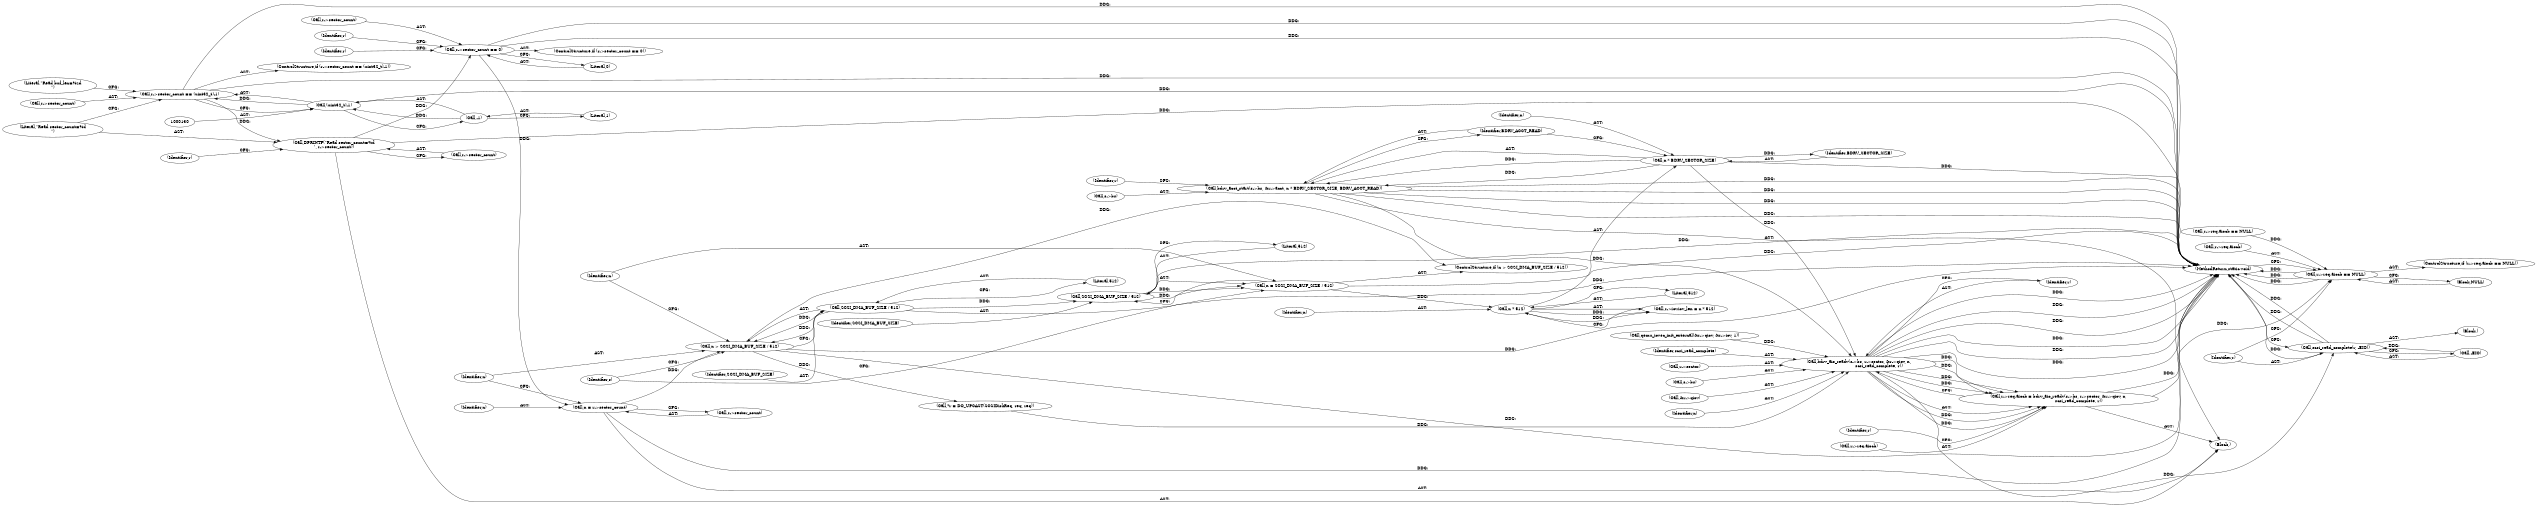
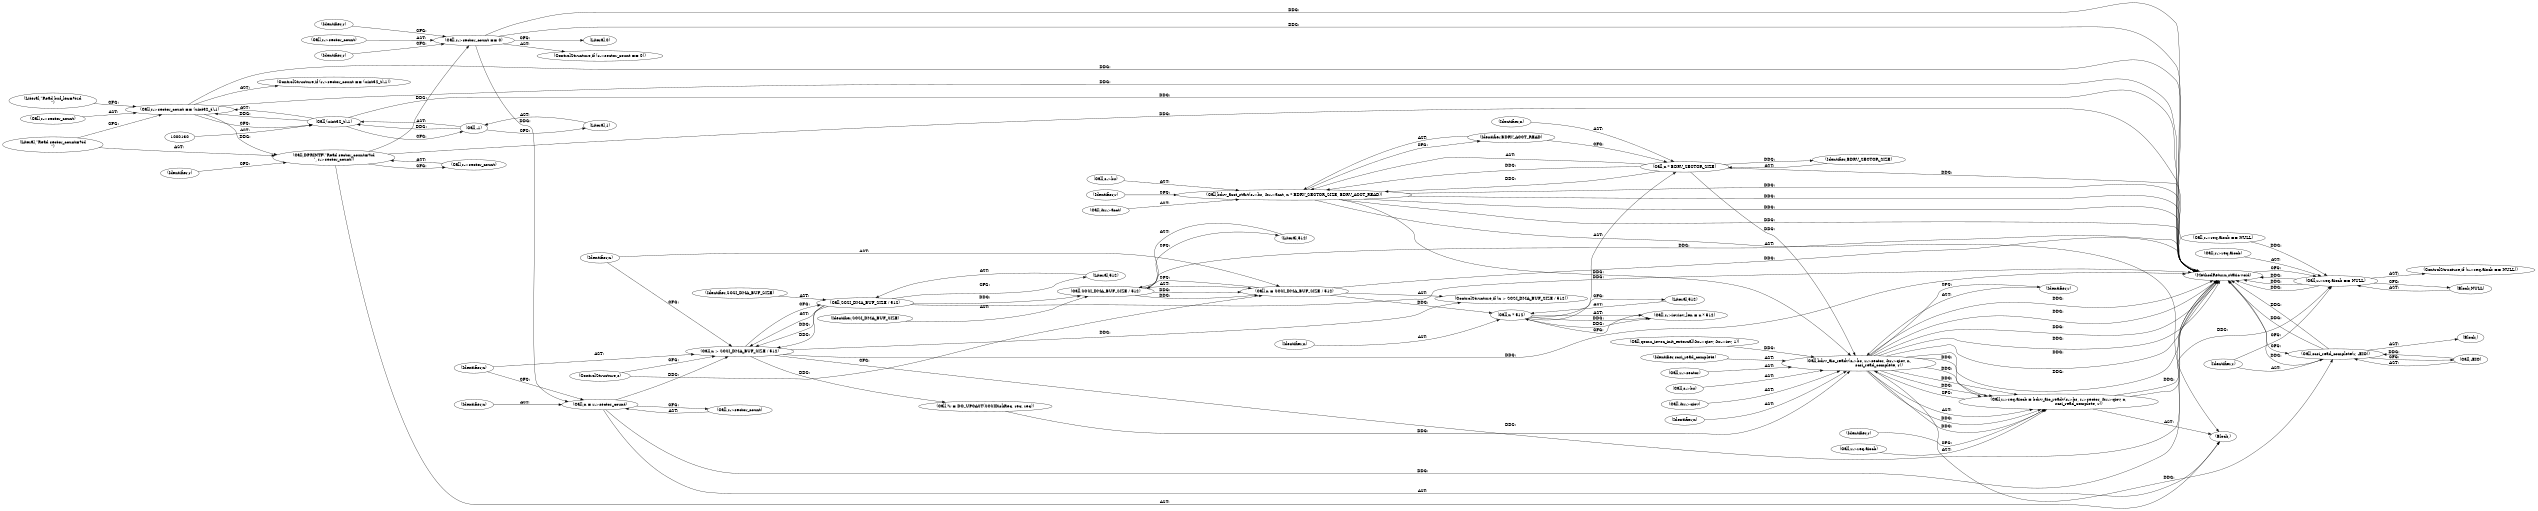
edge "(Literal,0)" -> "(Call,r->sector_count == 0)": removed, label "AST:"
node "(Call,&r->acct)": added
node "(Identifier,s)": label "(Identifier,s)" -> "(ControlStructure,s)"
